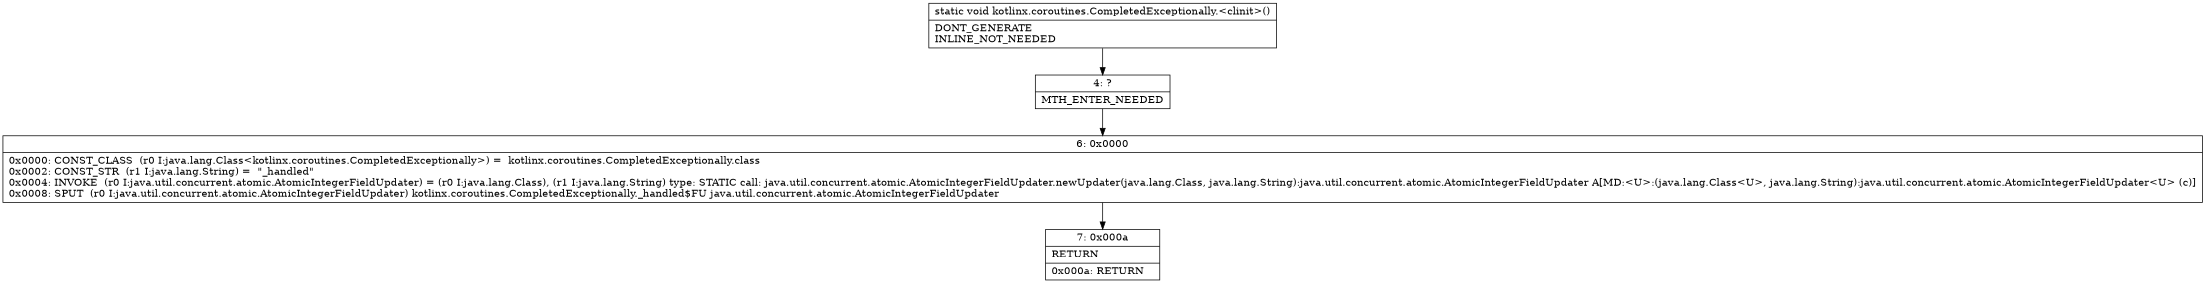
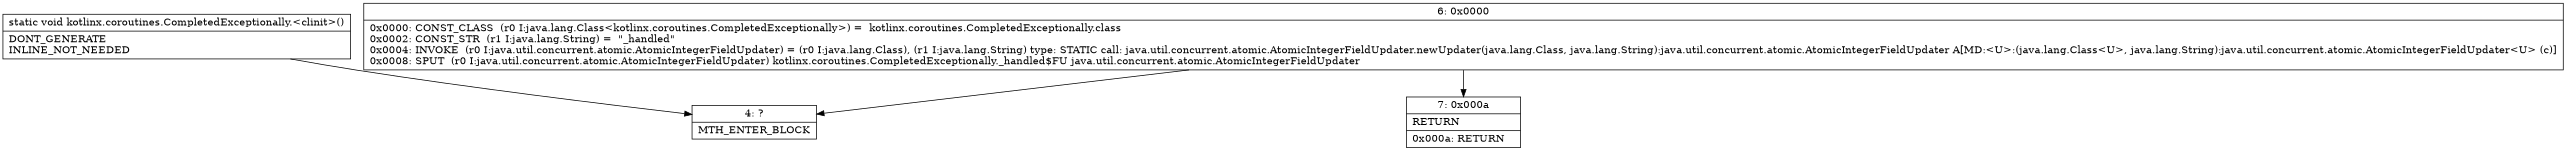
node "4: ?": text "MTH_ENTER_NEEDED" -> "MTH_ENTER_BLOCK"
edge "4: ?" -> "6: 0x0000": reversed
